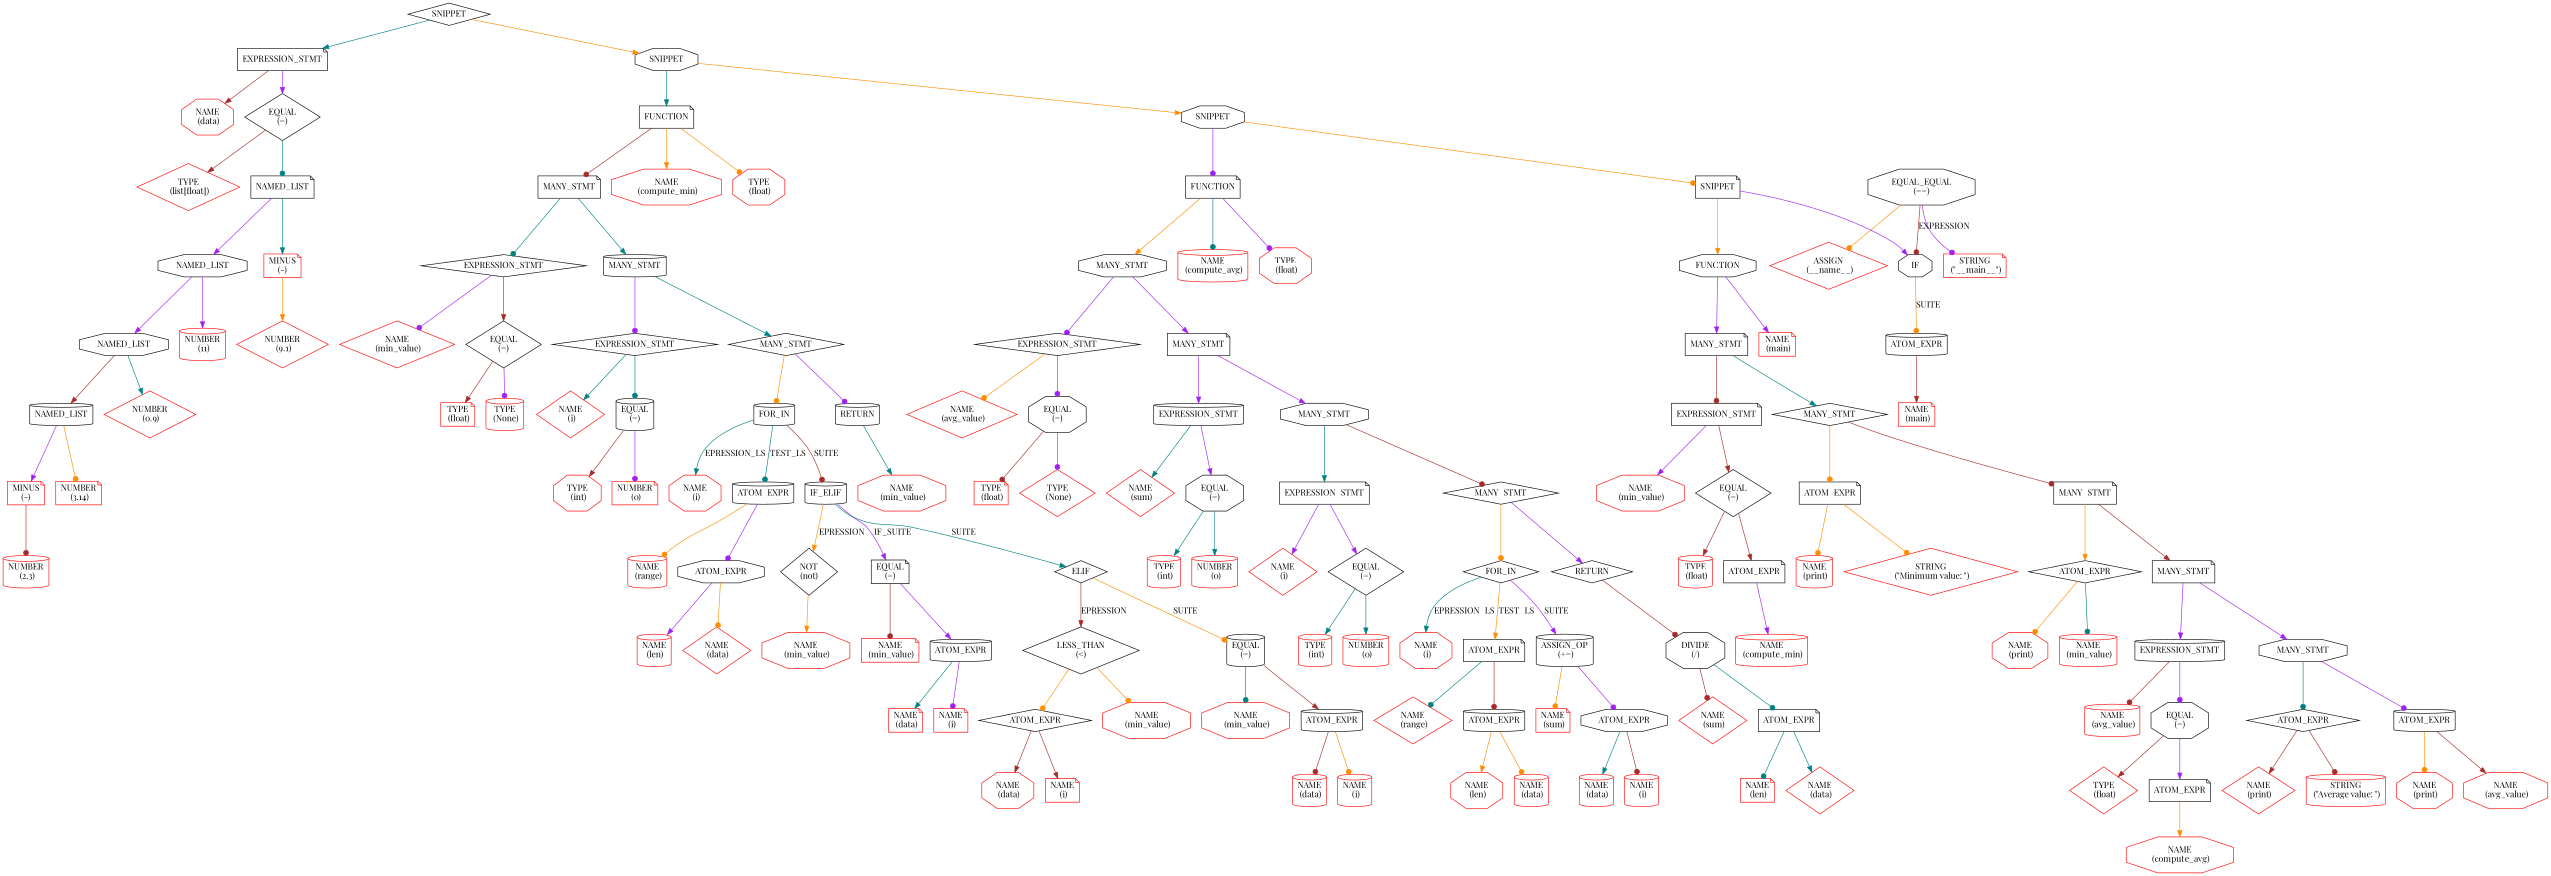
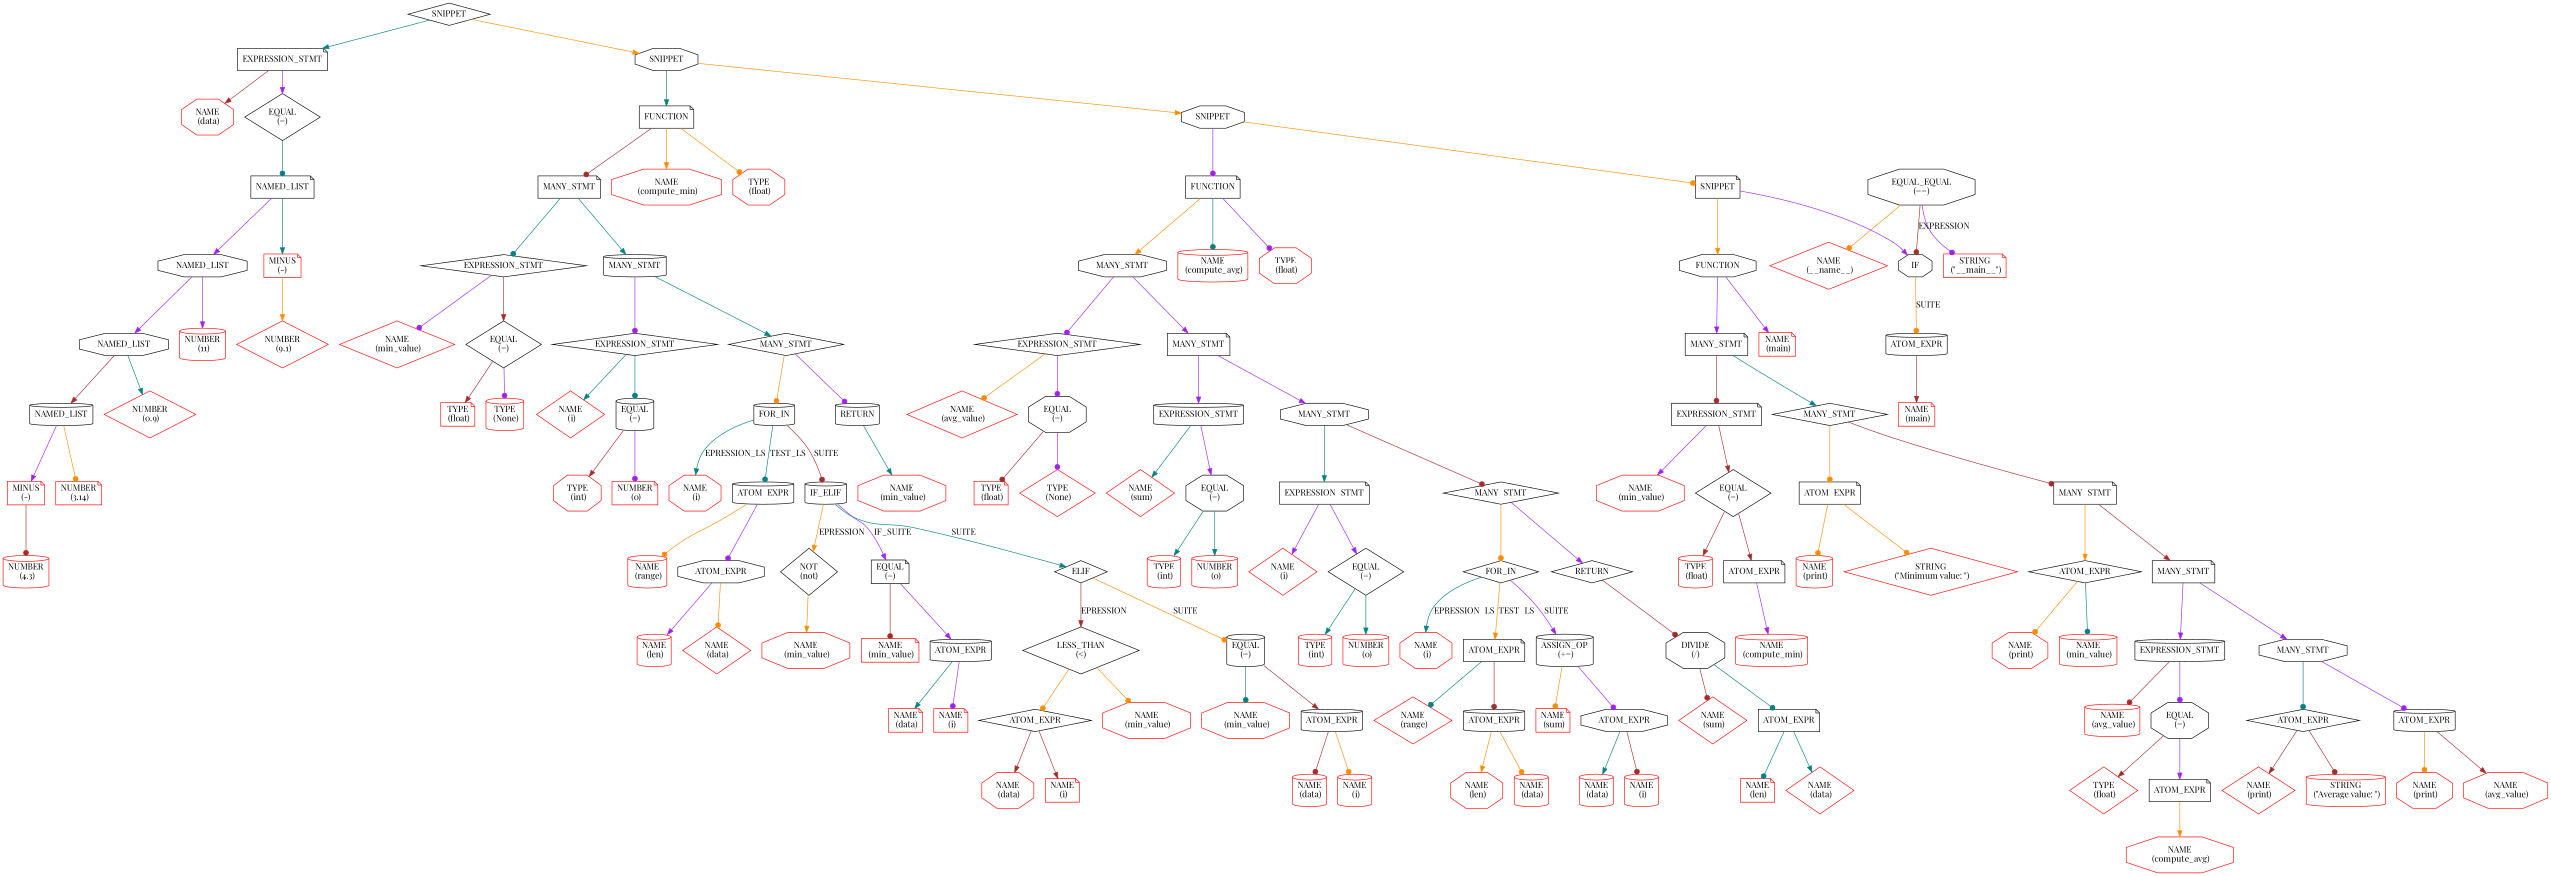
node "TYPE (list[float])": removed
node "ASSIGN (__name__)": label "ASSIGN (__name__)" -> "NAME (__name__)"
node "NUMBER (2.3)": label "NUMBER (2.3)" -> "NUMBER (4.3)"
